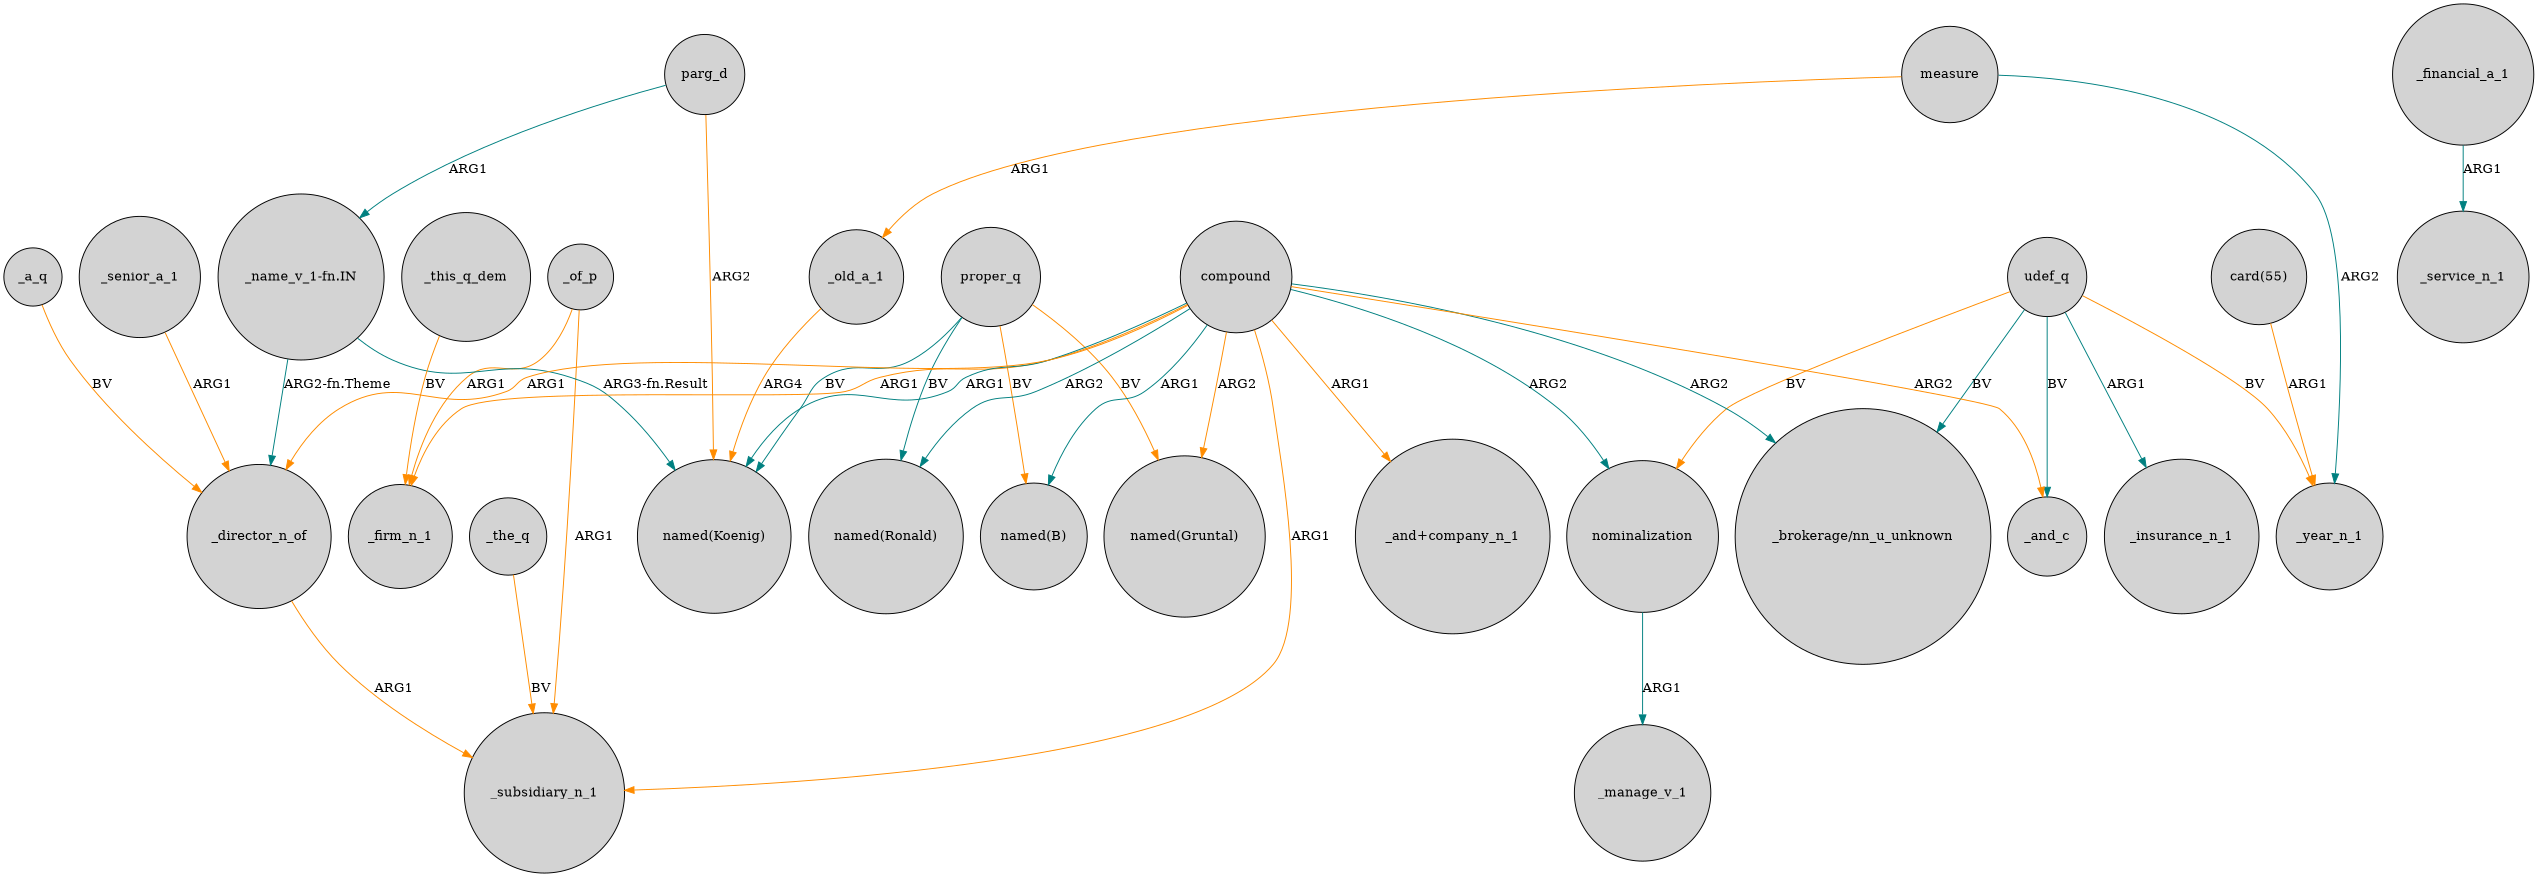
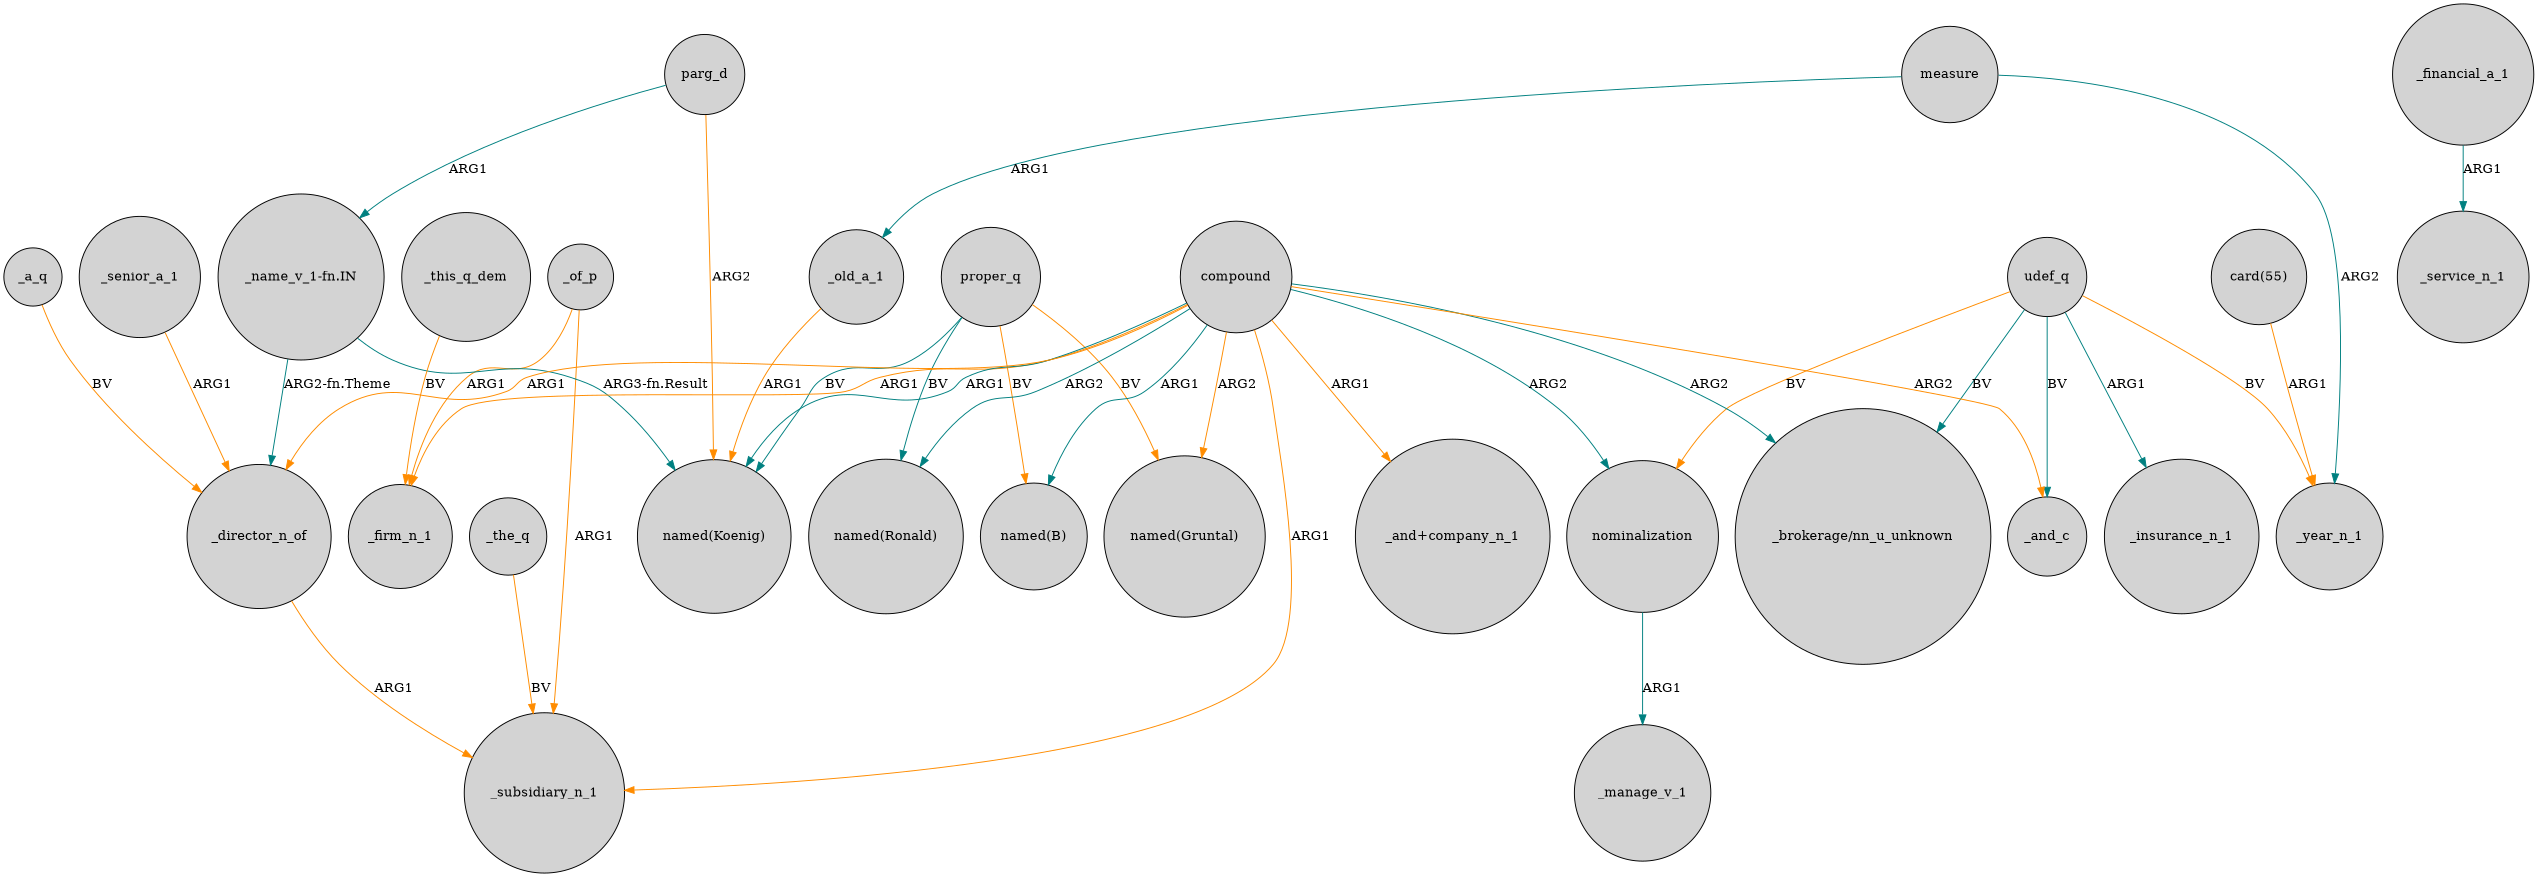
edge "measure" -> "_old_a_1": color darkorange -> teal
edge "_old_a_1" -> "named(Koenig)": label "ARG4" -> "ARG1"
